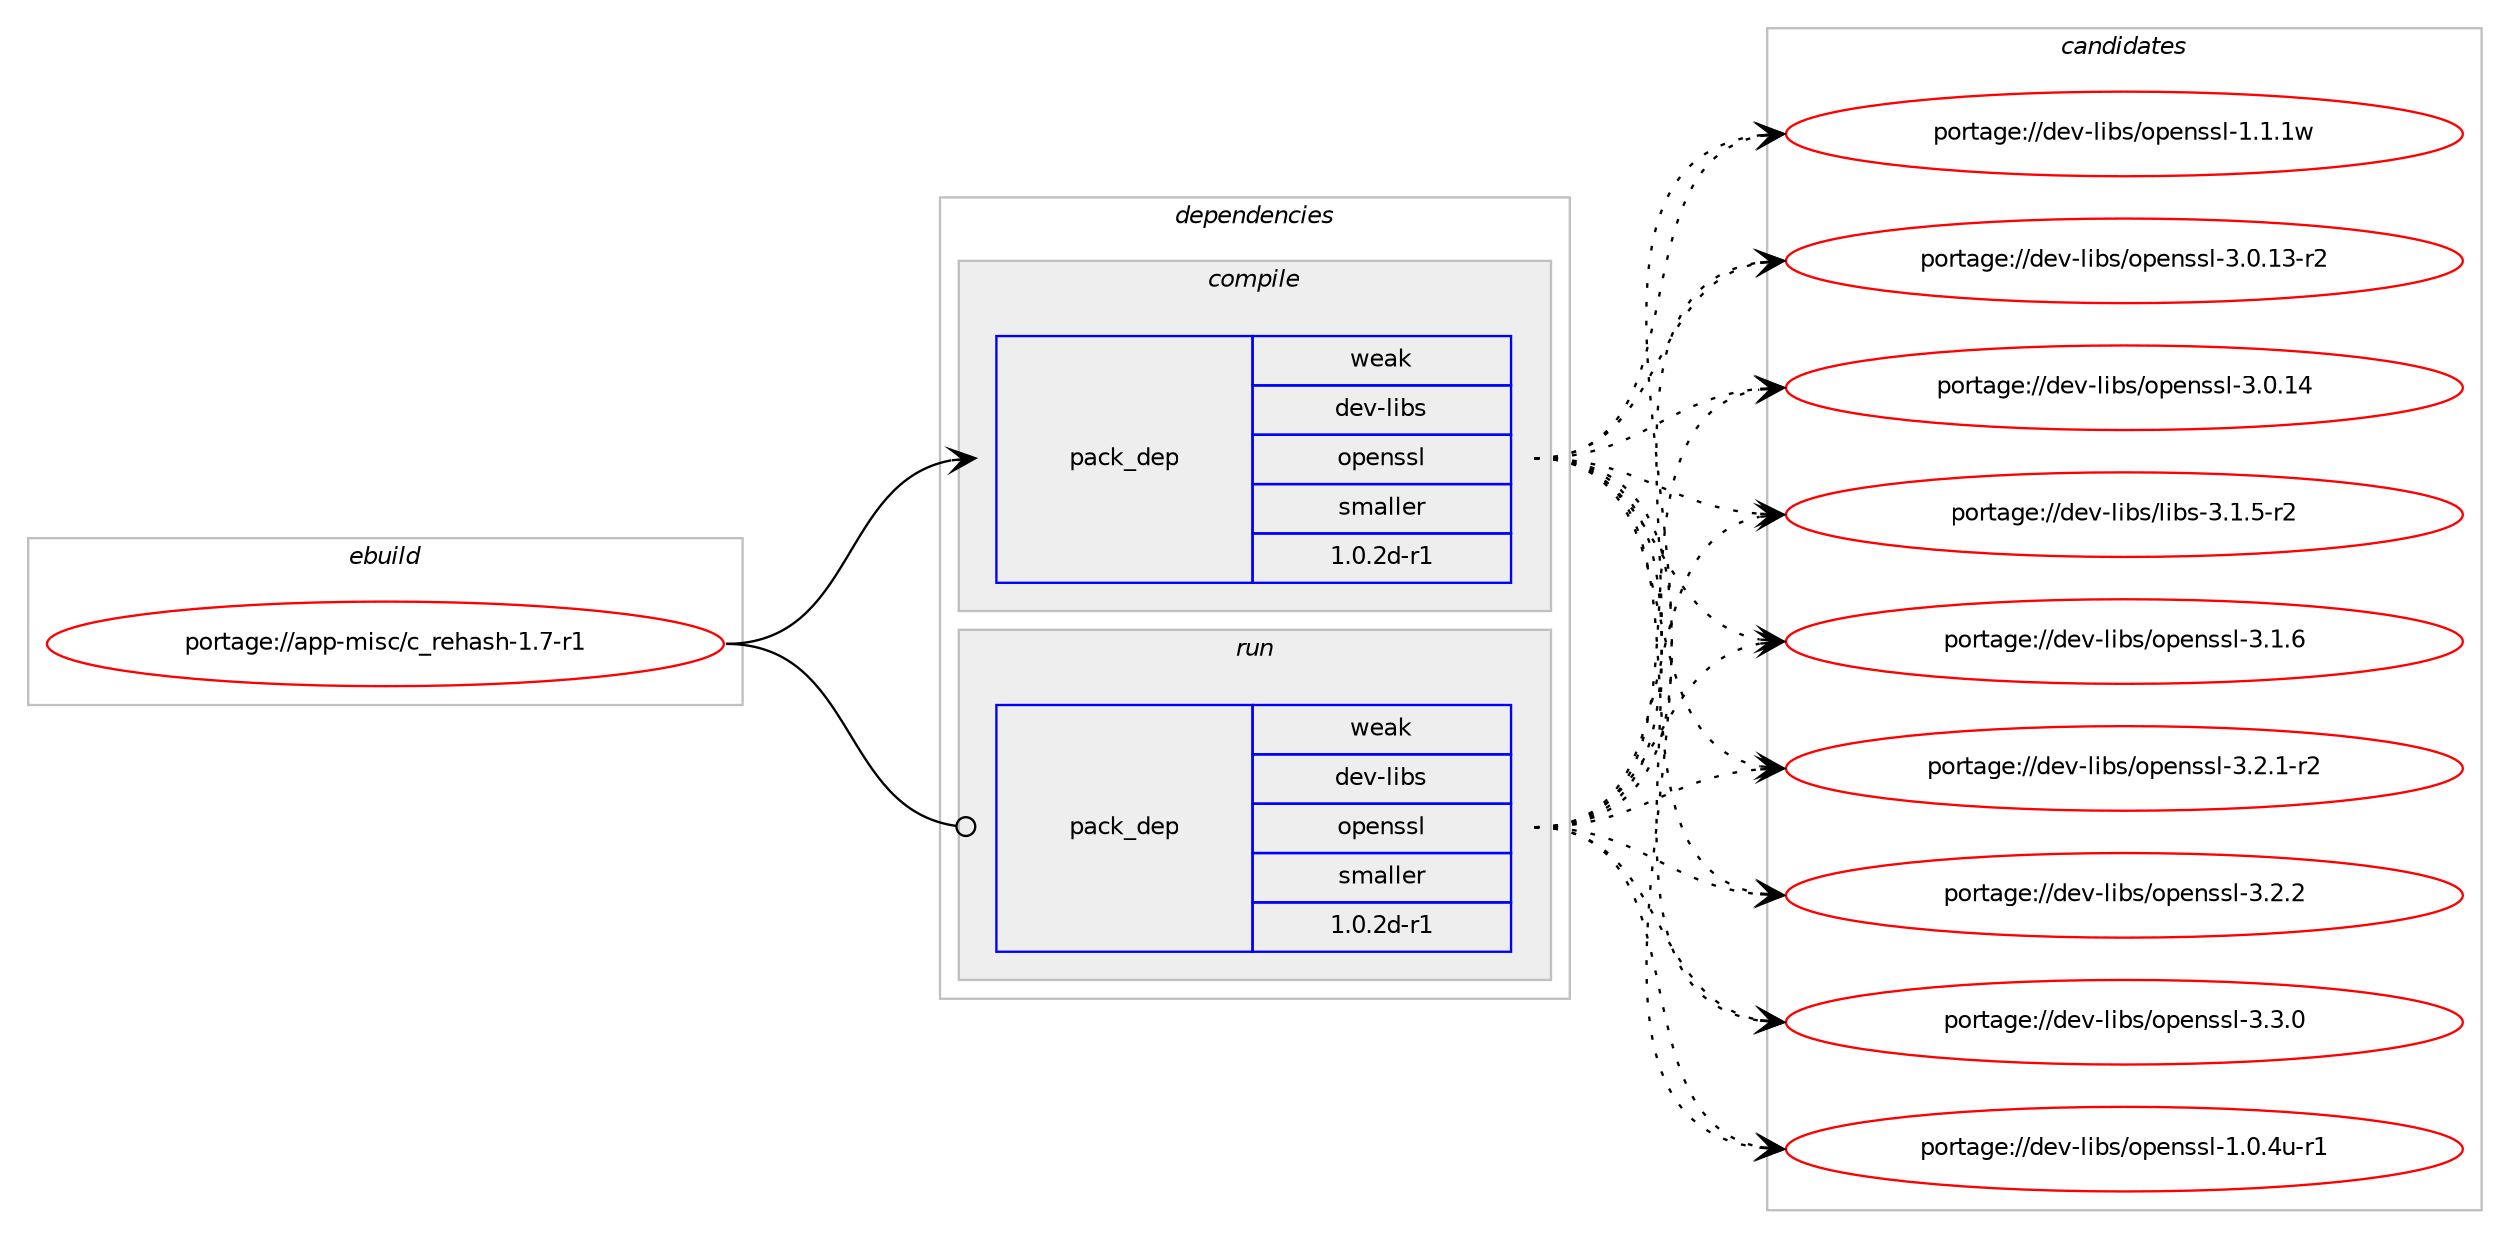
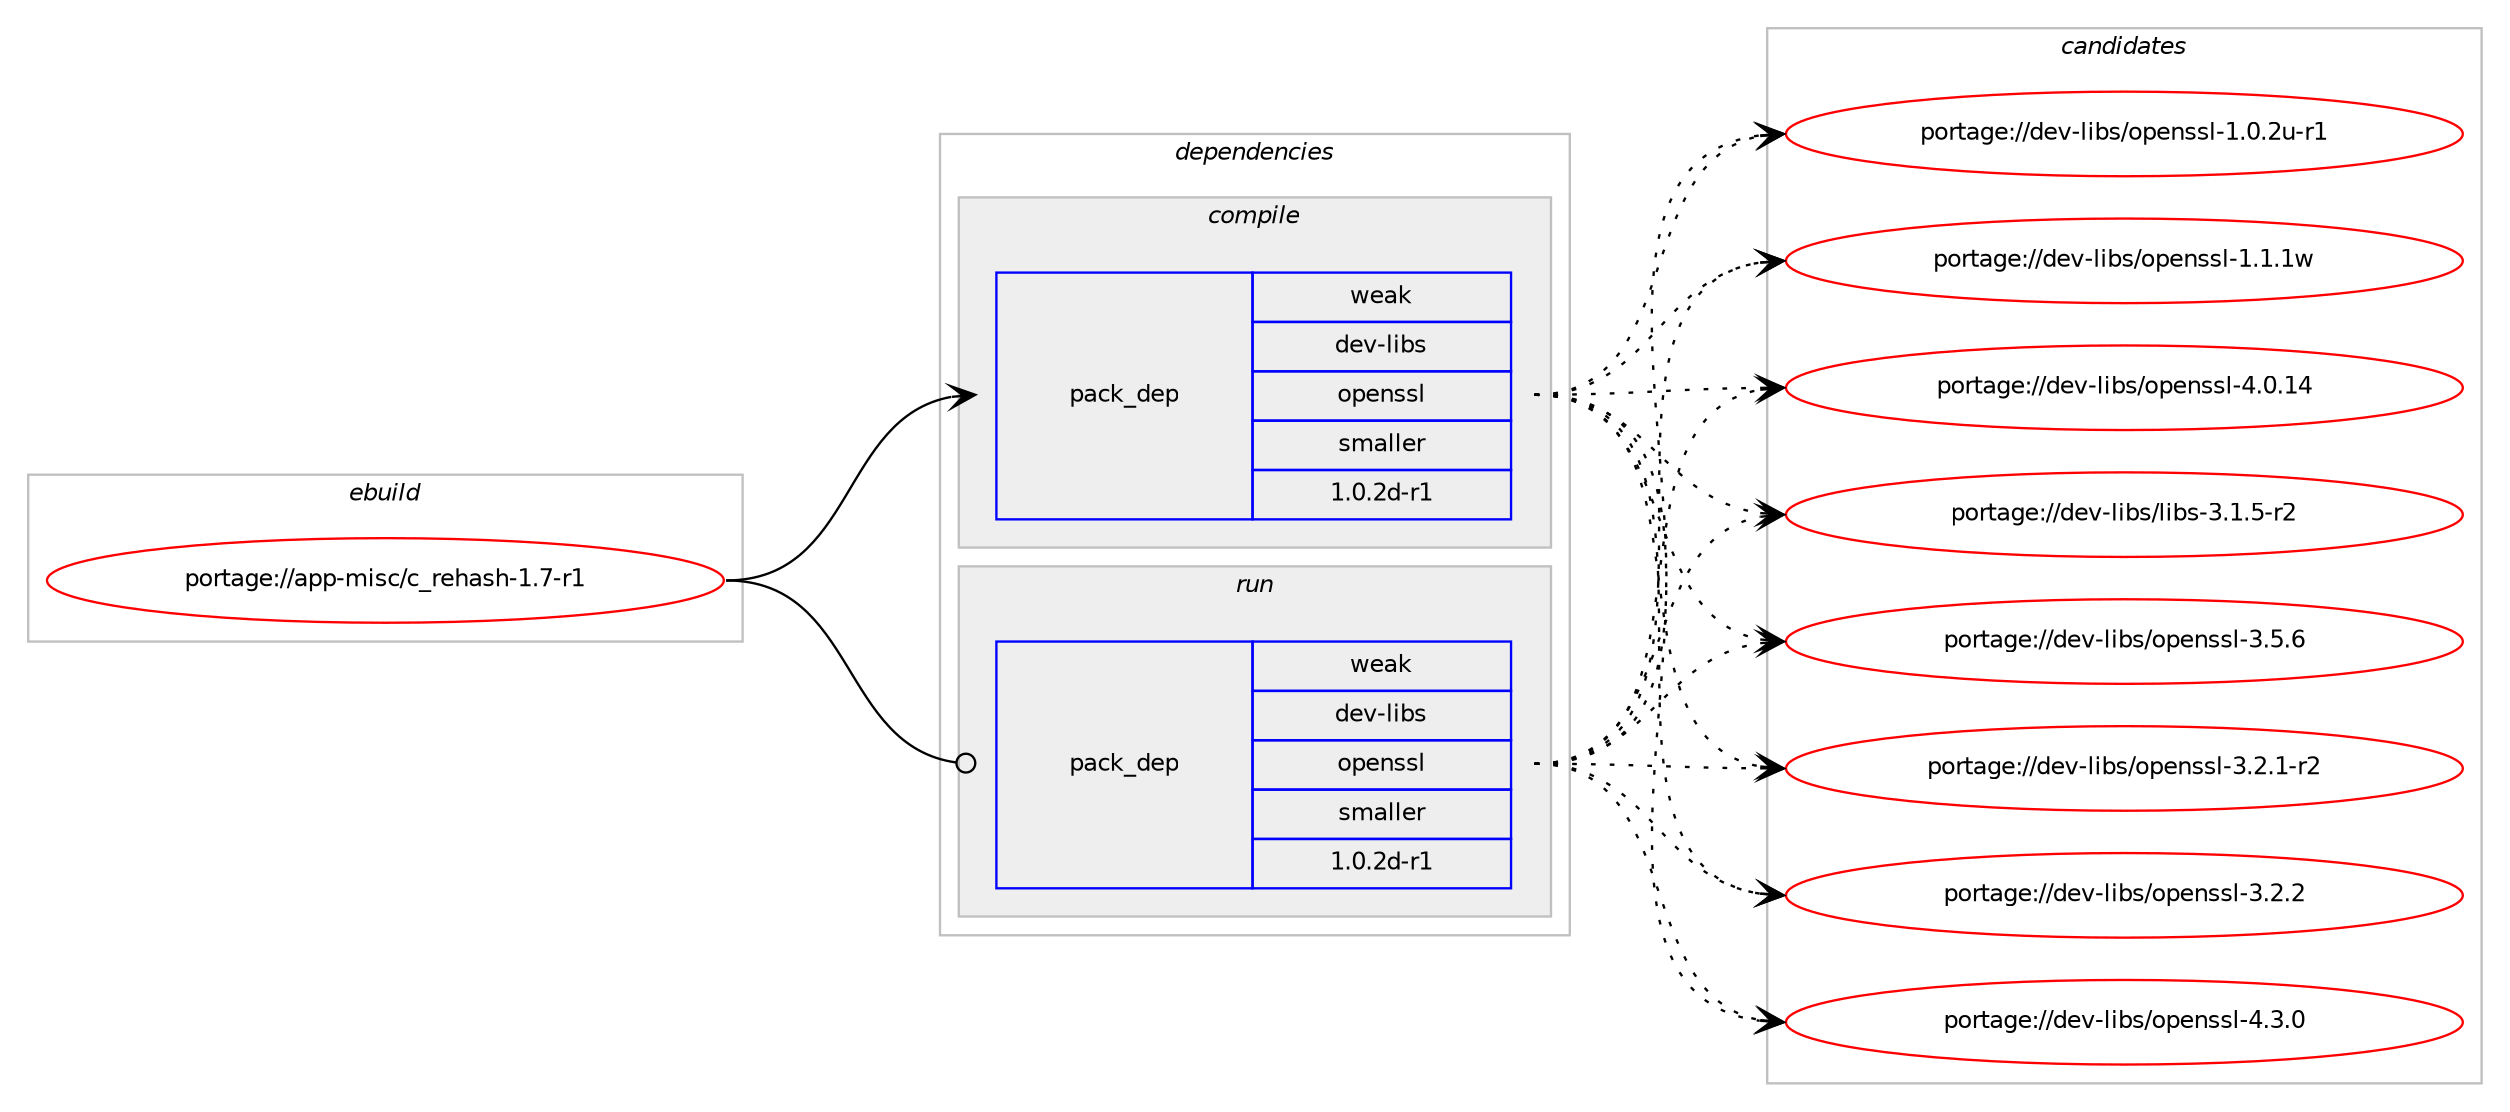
node "portage://dev-libs/openssl-3.0.13-r2": removed
node "portage://dev-libs/openssl-3.0.14": label "portage://dev-libs/openssl-3.0.14" -> "portage://dev-libs/openssl-4.0.14"
node "portage://dev-libs/openssl-3.1.6": label "portage://dev-libs/openssl-3.1.6" -> "portage://dev-libs/openssl-3.5.6"
node "portage://dev-libs/openssl-3.3.0": label "portage://dev-libs/openssl-3.3.0" -> "portage://dev-libs/openssl-4.3.0"
node "portage://dev-libs/openssl-1.0.4u-r1": label "portage://dev-libs/openssl-1.0.4u-r1" -> "portage://dev-libs/openssl-1.0.2u-r1"
